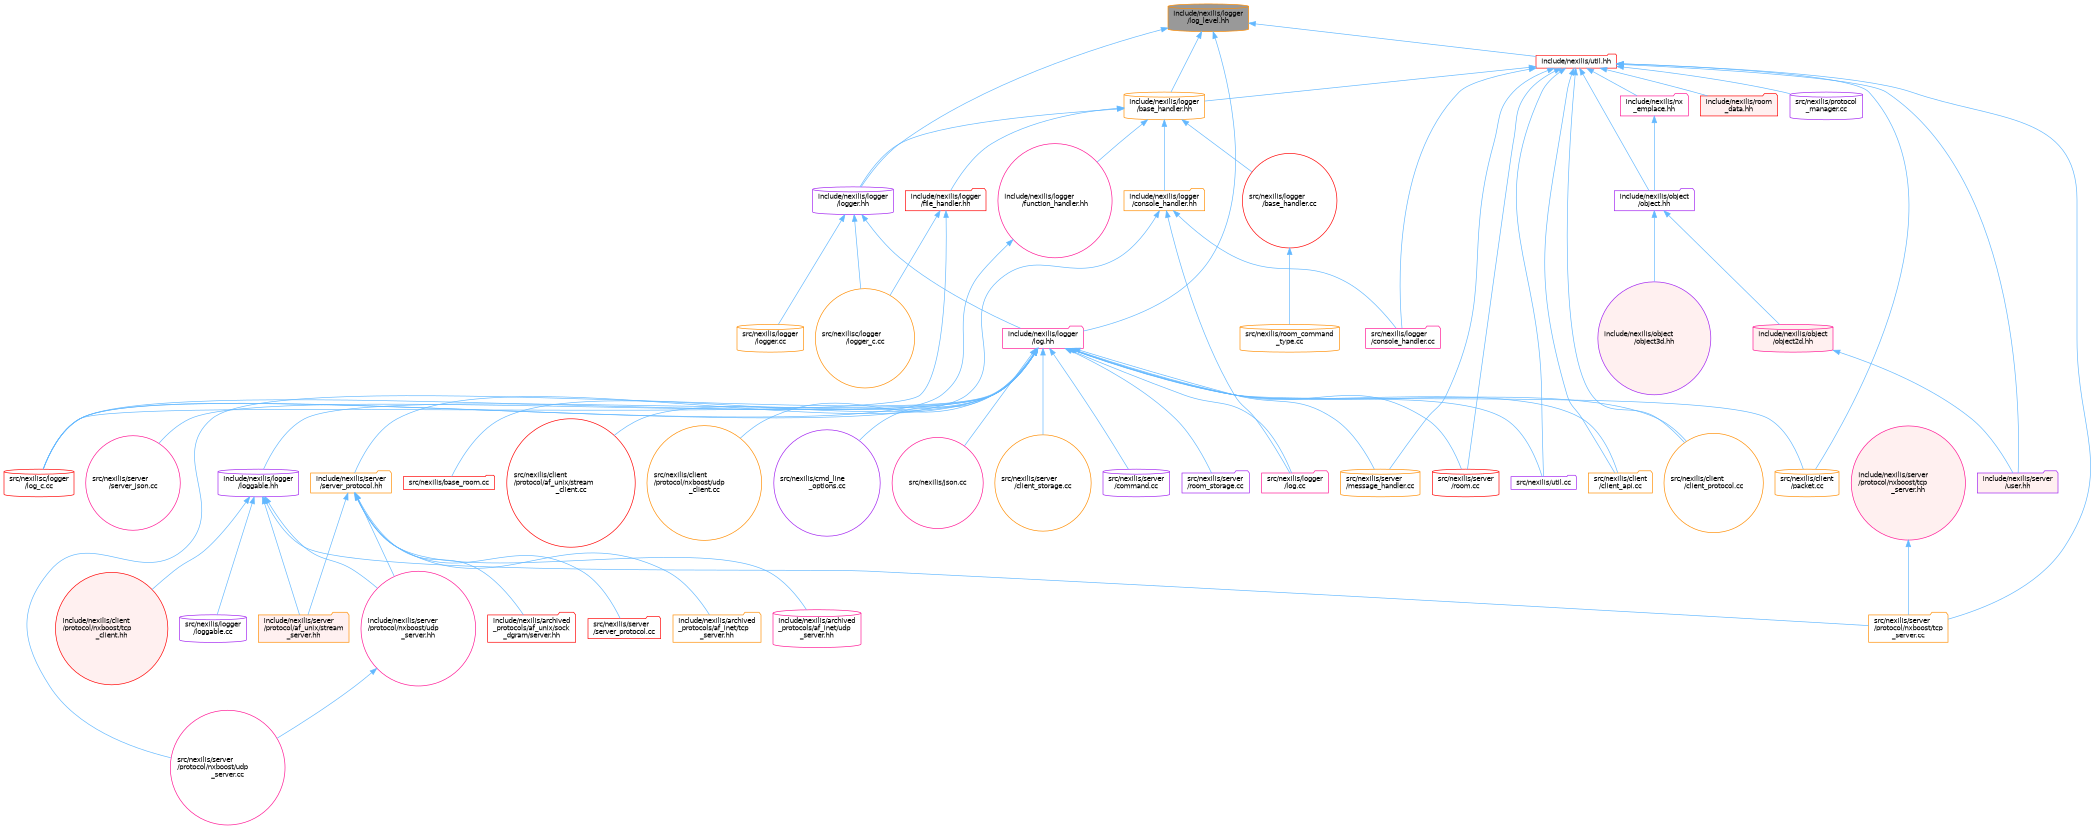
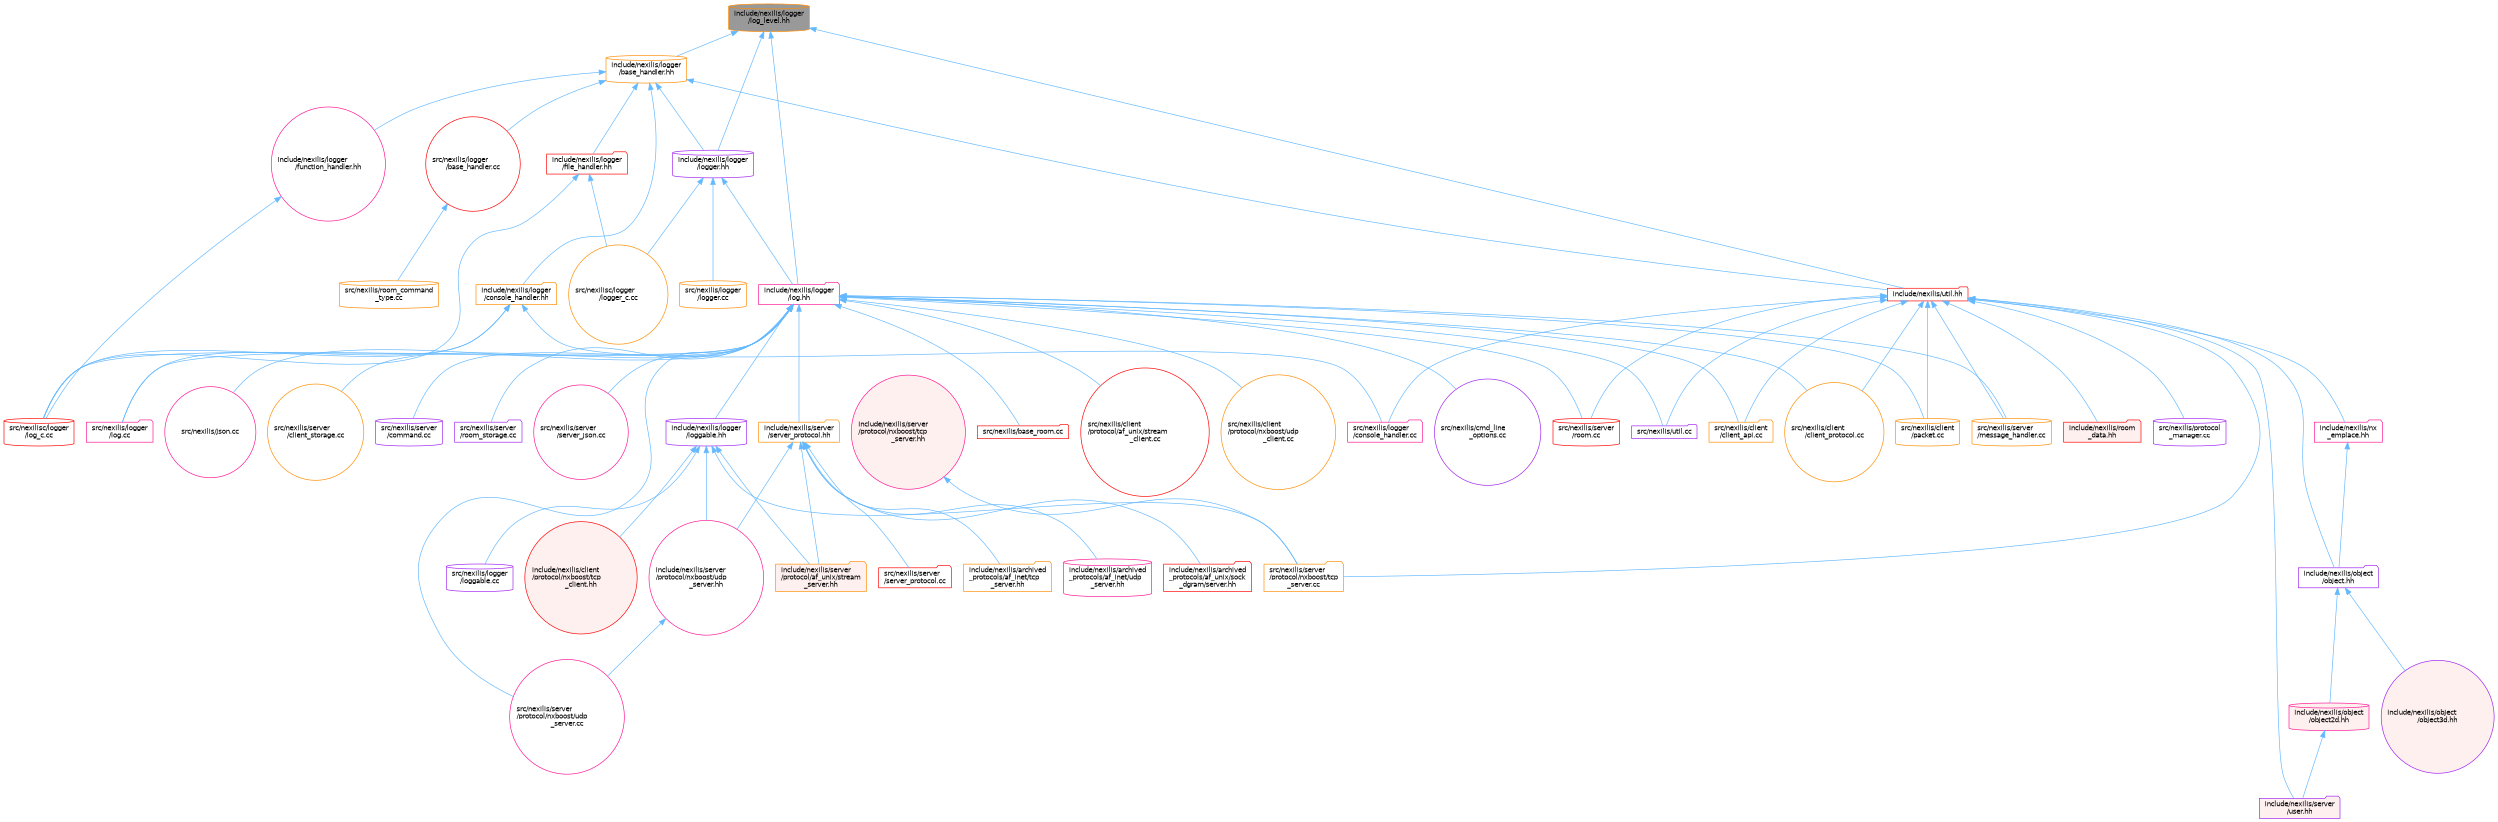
edge "include/nexilis/logger /base_handler.hh" -> "include/nexilis/util.hh": reversed
